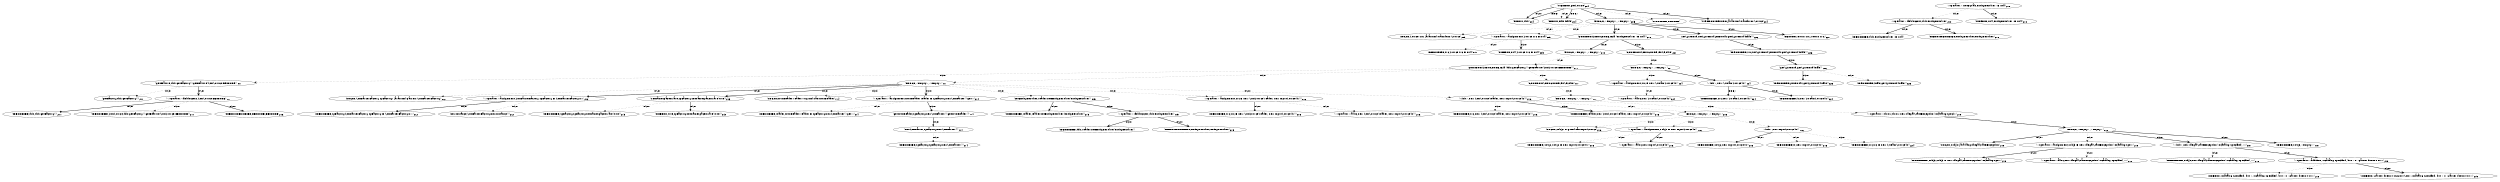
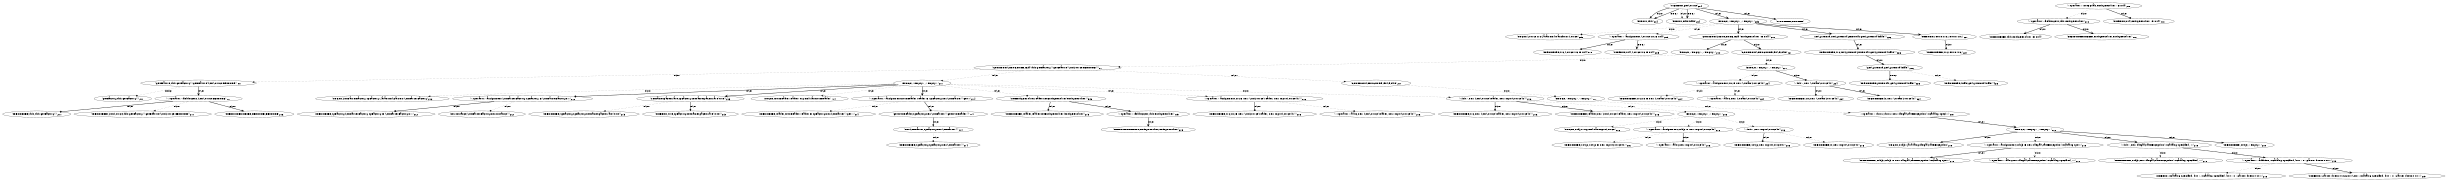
edge "(METHOD,getSource)" -> "(MODIFIER,PRIVATE)": style dotted -> bold
node "(METHOD_RETURN,javax.xml.transform.Source)": removed
edge "(<operator>.assignment,Source src = null)" -> "(IDENTIFIER,src,Source src = null)": style dotted -> bold
edge "(<operator>.assignment,Source src = null)" -> "(LITERAL,null,Source src = null)": label "AST: " -> "DDG: "
node "(IDENTIFIER,src,return src;)": added
edge "(getSystemId,getSystemId(infile))" -> "(IDENTIFIER,JAXPUtils,getSystemId(infile))": label "AST: " -> "DDG: "
node "(IDENTIFIER,infile,getSystemId(infile))": text "226" -> "426"
edge "(getFeature,this.getFactory().getFeature(SAXSource.FEATURE))" -> "(getFactory,this.getFactory())": label "AST: " -> "DDG: "
edge "(<init>,new StreamSource(is))" -> "(IDENTIFIER,src,new StreamSource(is))": label "DDG: " -> "AST: "
edge "(<init>,new StreamSource(is))" -> "(IDENTIFIER,is,new StreamSource(is))": arrowhead dot -> normal
edge "(<init>,new SAXSource(reader, new InputSource(is)))" -> "(IDENTIFIER,src,new SAXSource(reader, new InputSource(is)))": style dotted -> bold
node "(IDENTIFIER,this,reader.setEntityResolver(entityResolver))": removed
edge "(<operator>.assignment,$obj2 = new InputSource(is))" -> "(<operator>.alloc,new InputSource(is))": arrowhead vee -> dot
edge "(<init>,new InputSource(is))" -> "(IDENTIFIER,src,src = new StreamSource(is))": now "(<operator>.assignment,src = new StreamSource(is))" -> "(IDENTIFIER,src,src = new StreamSource(is))"
